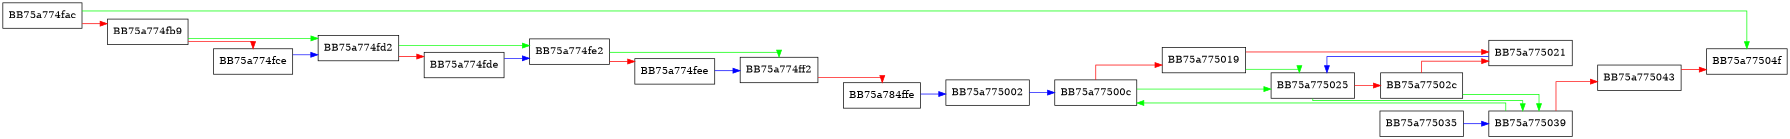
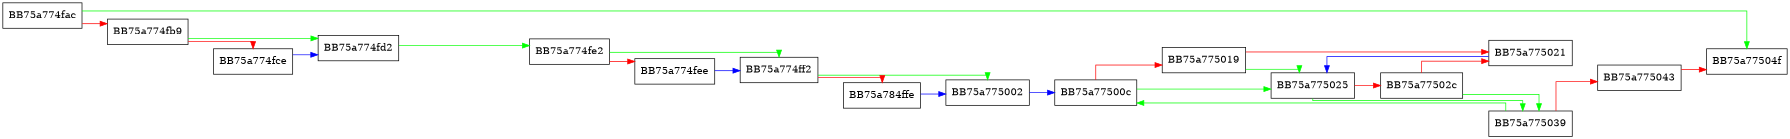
node "BB75a774fde": removed
edge "BB75a774ff2" -> "BB75a775002": added
node "BB75a775035": removed
